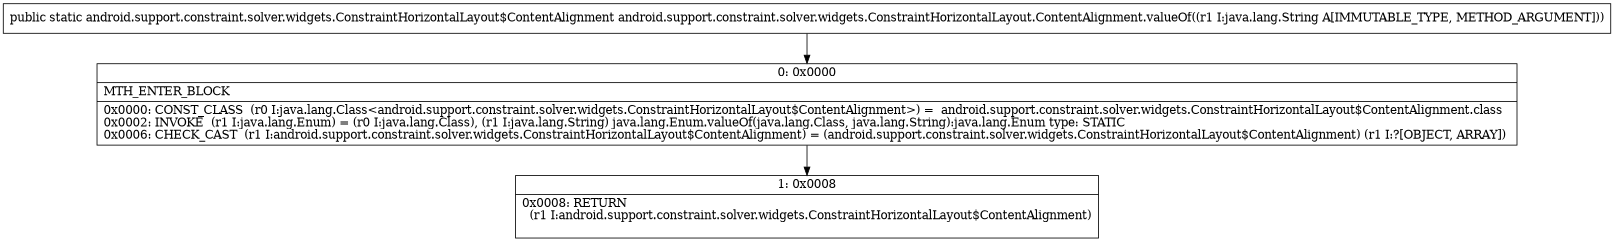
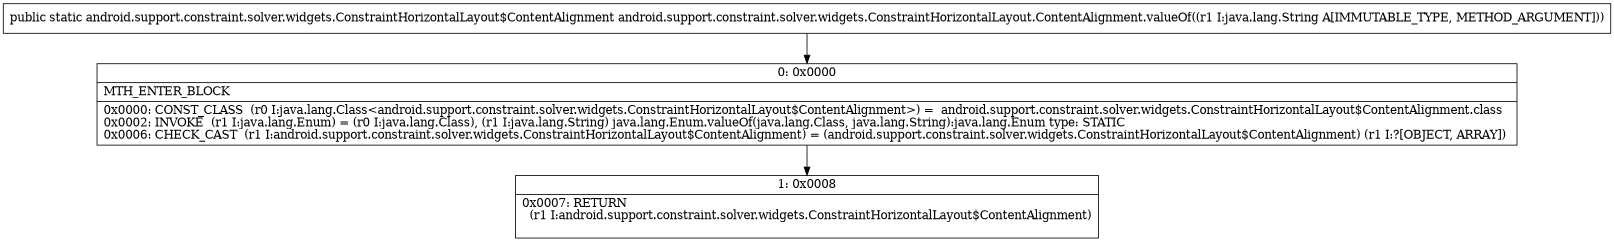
node "1: 0x0008": text "0x0008: RETURN" -> "0x0007: RETURN"
